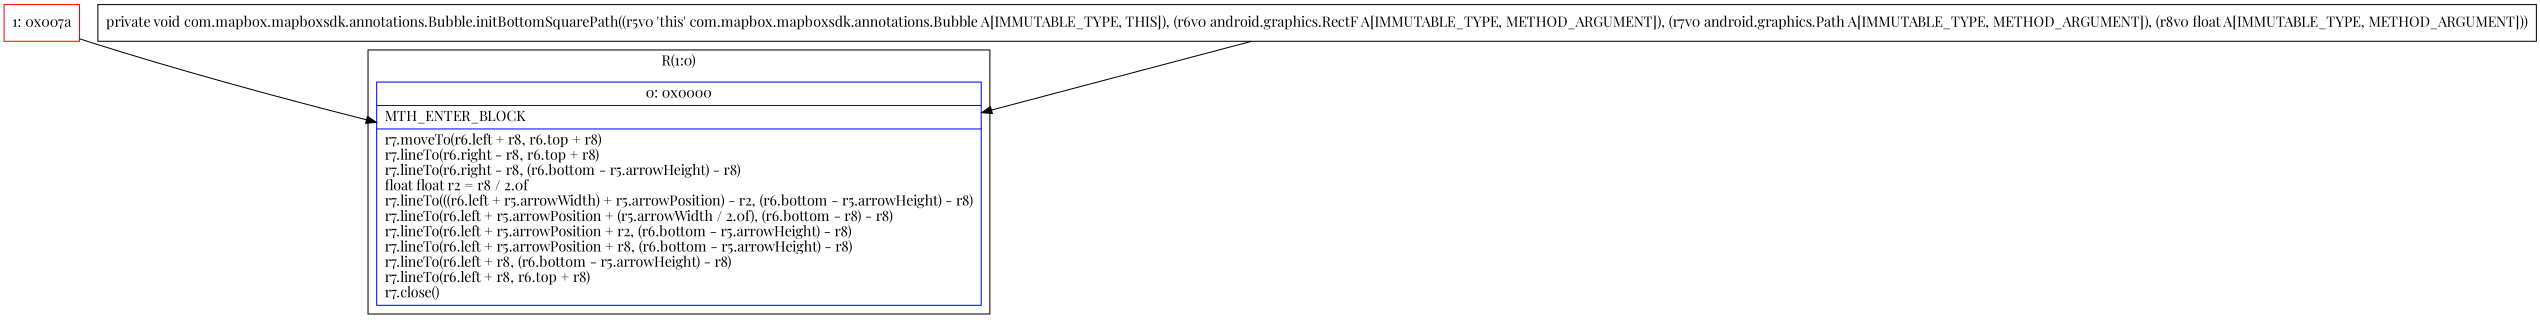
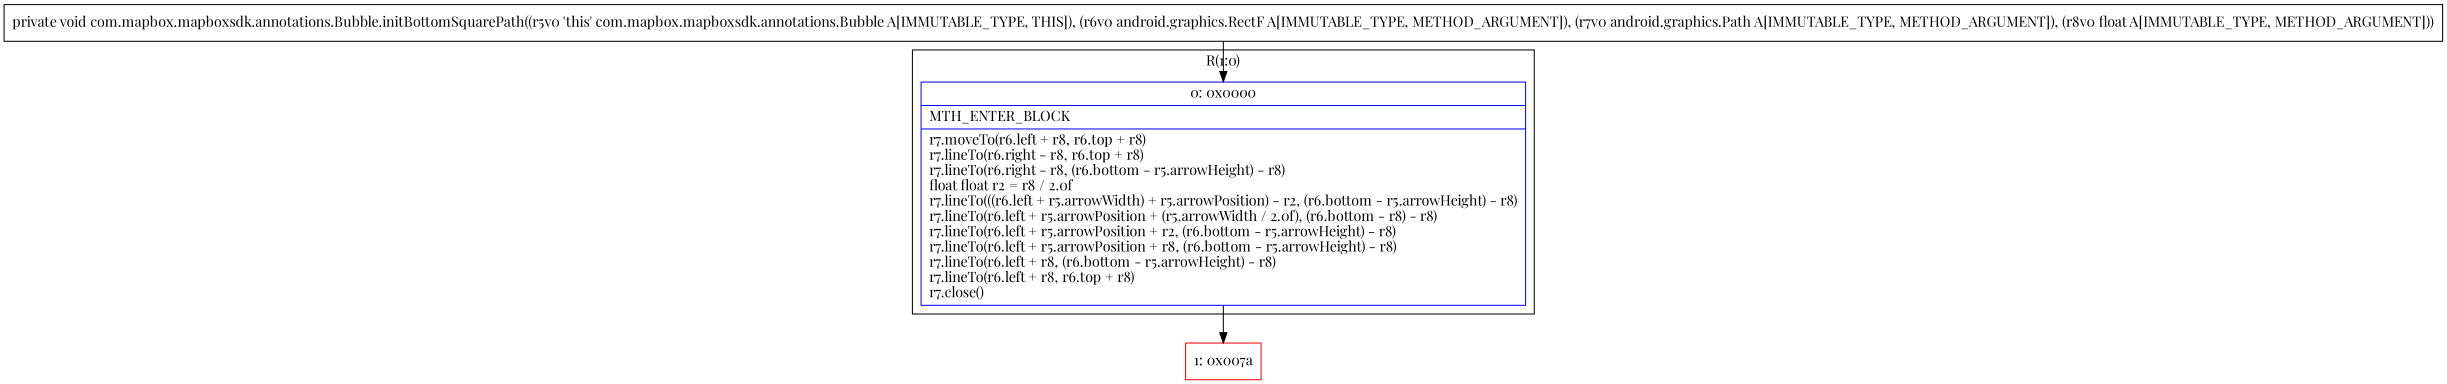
edge "1: 0x007a" -> "0: 0x0000": reversed
